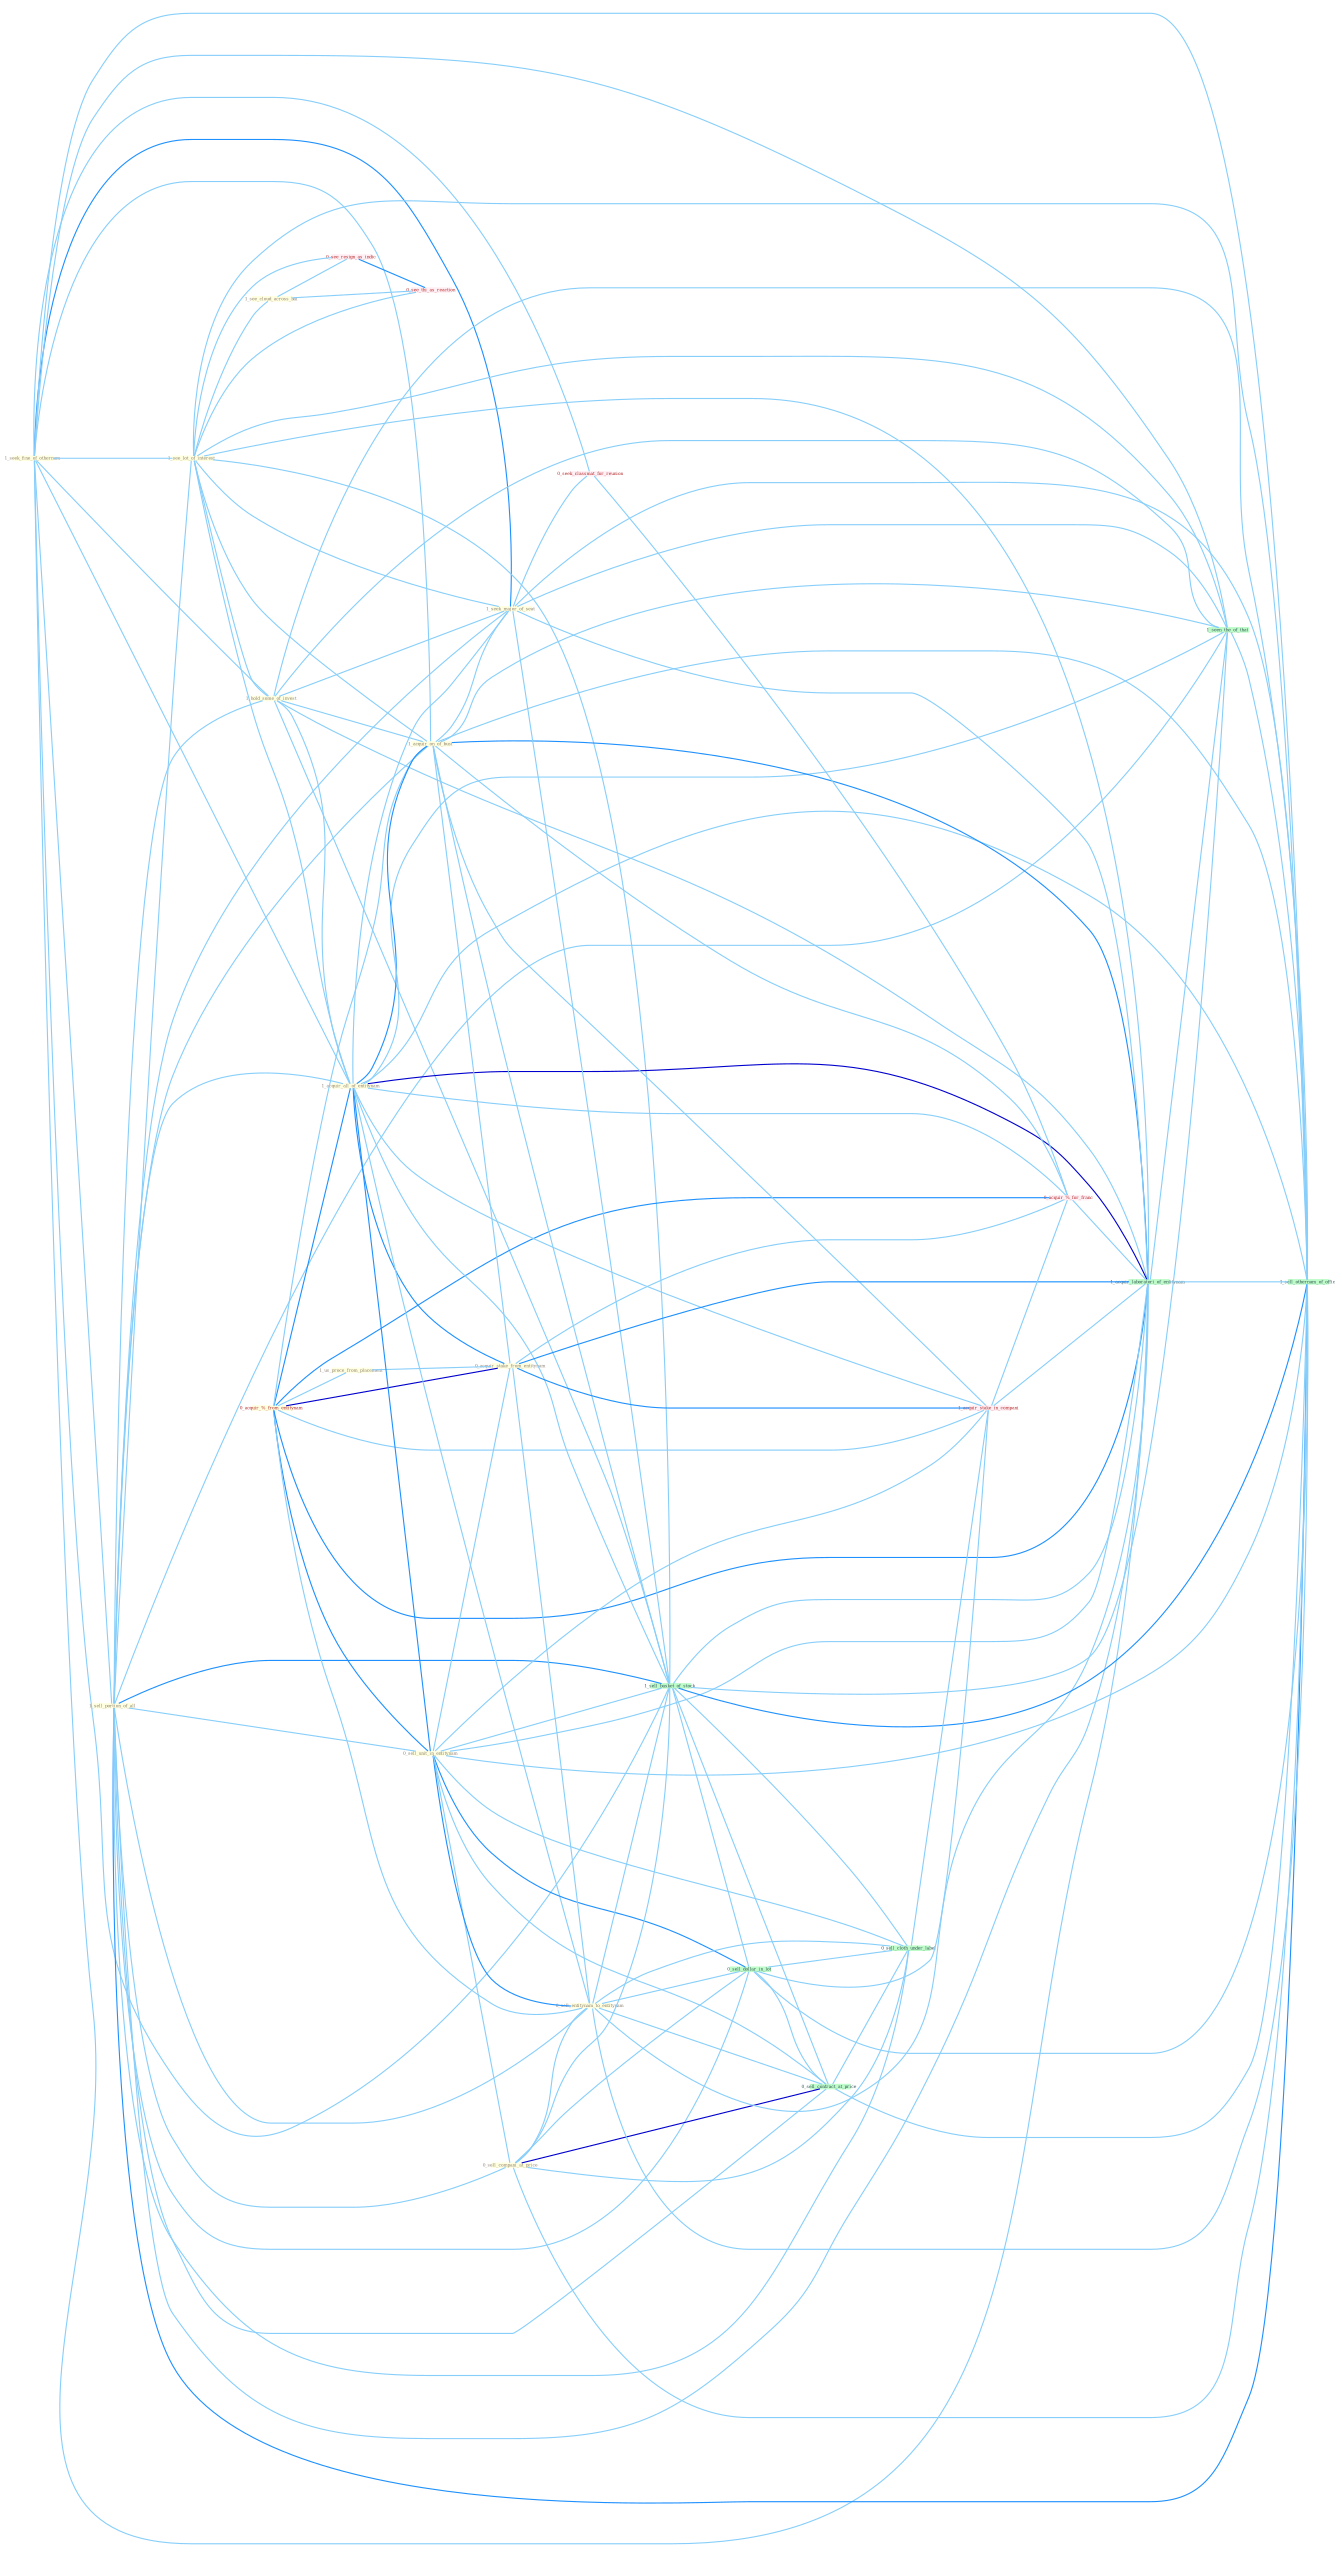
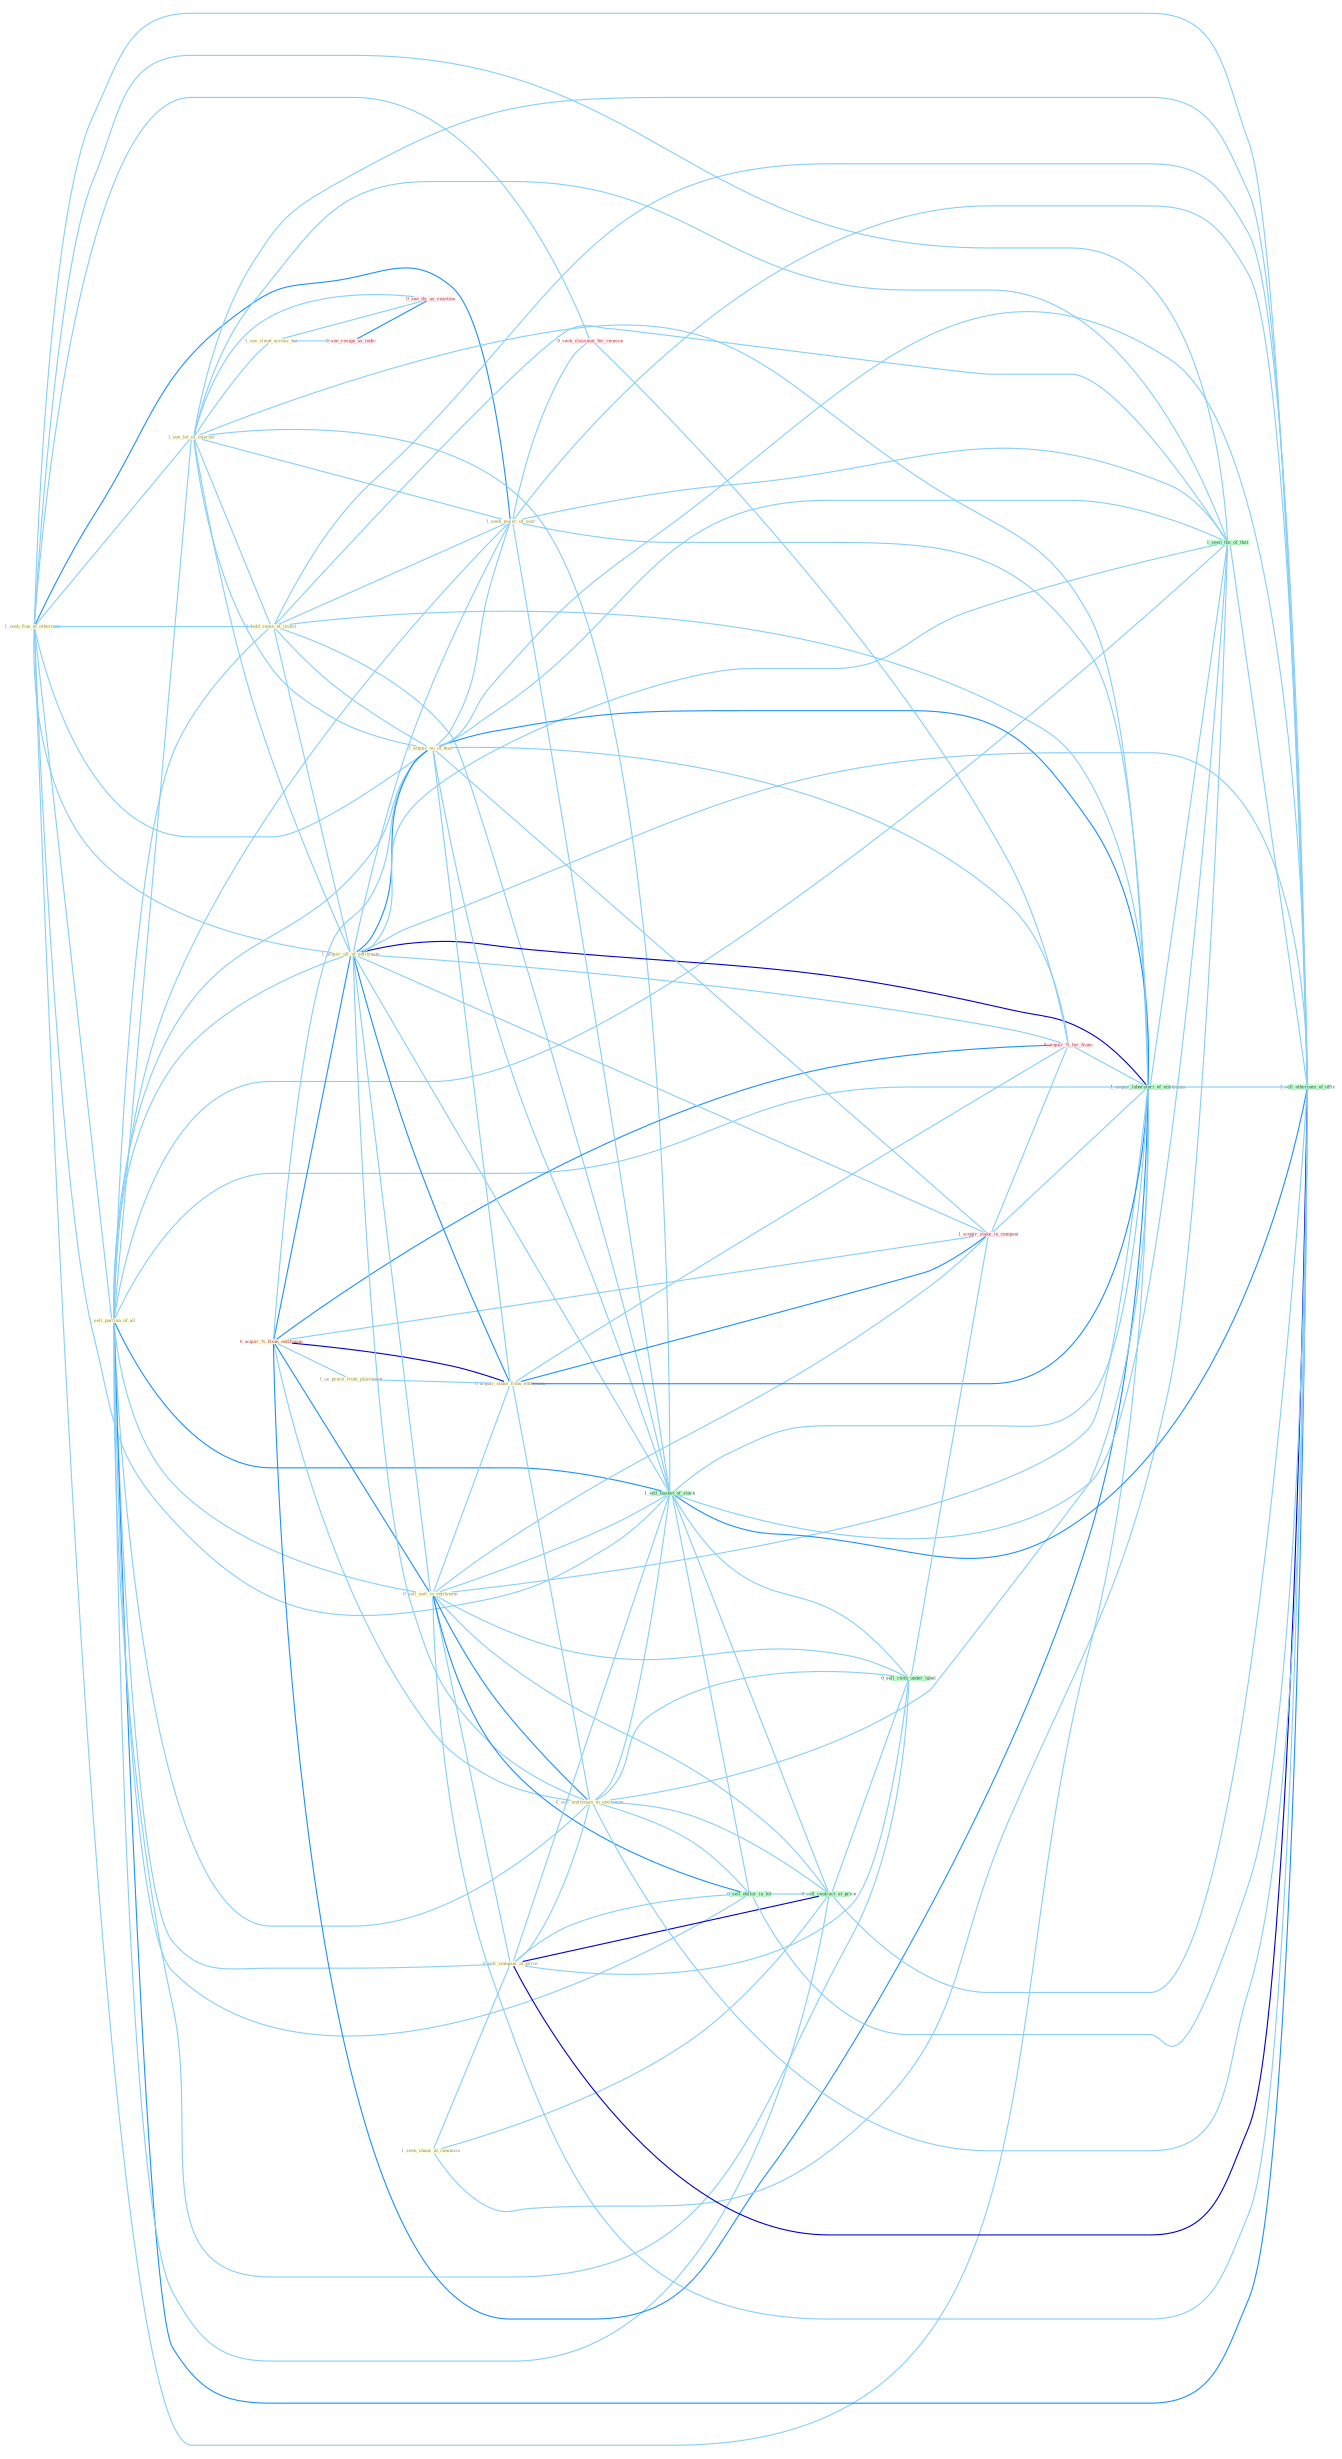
edge "0_see_resign_as_indic" -- "1_see_lot_of_interest": removed
edge "1_acquir_all_of_entitynam" -- "0_sell_unit_in_entitynam": color #1e90ff -> #87cefa
edge "1_acquir_stake_in_compani" -- "0_sell_dollar_in_lot": removed
edge "0_sell_cloth_under_label" -- "0_sell_dollar_in_lot": removed
node "1_seen_chanc_at_commiss": added
edge "1_sell_othernum_of_offic" -- "0_sell_compani_at_price": color #87cefa -> #0000cd
